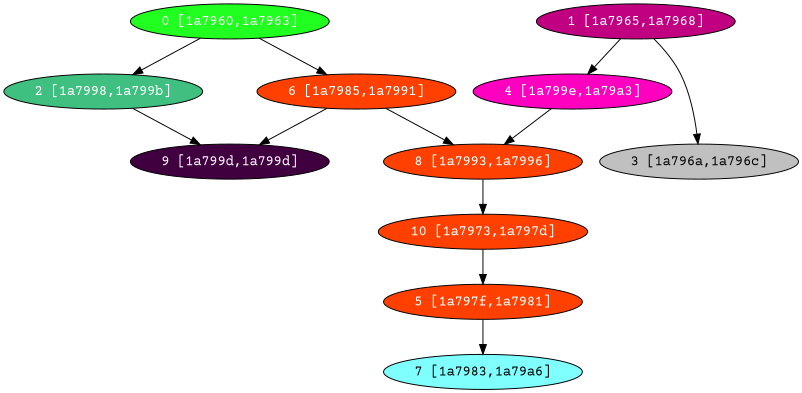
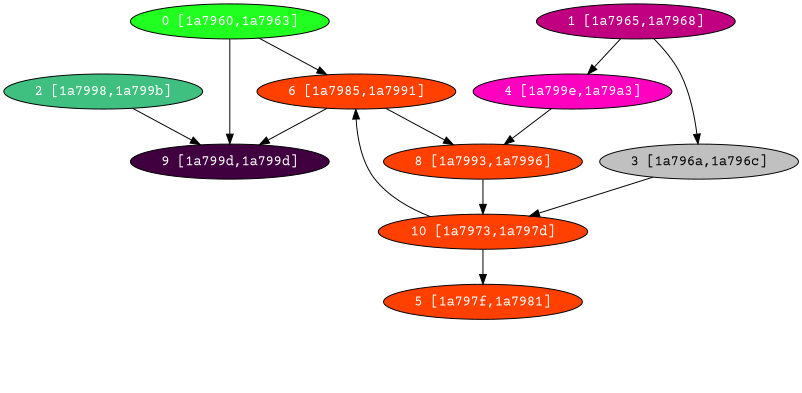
edge "0 [1a7960,1a7963]" -> "2 [1a7998,1a799b]": now "0 [1a7960,1a7963]" -> "9 [1a799d,1a799d]"
edge "10 [1a7973,1a797d]" -> "6 [1a7985,1a7991]": added
edge "3 [1a796a,1a796c]" -> "10 [1a7973,1a797d]": added
node "7 [1a7983,1a79a6]": removed
